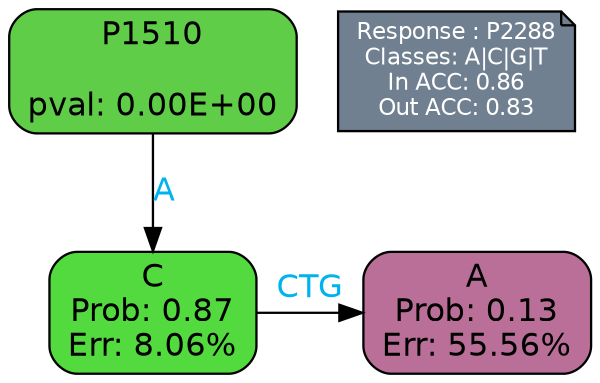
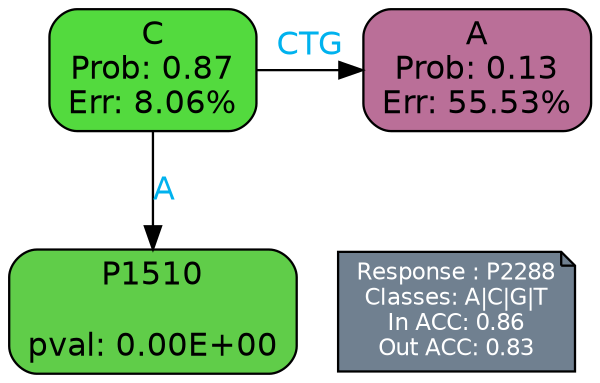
edge "P1510 pval: 0.00E+00" -> "C Prob: 0.87 Err: 8.06%": reversed
node "A Prob: 0.13 Err: 55.56%": label "A Prob: 0.13 Err: 55.56%" -> "A Prob: 0.13 Err: 55.53%"
